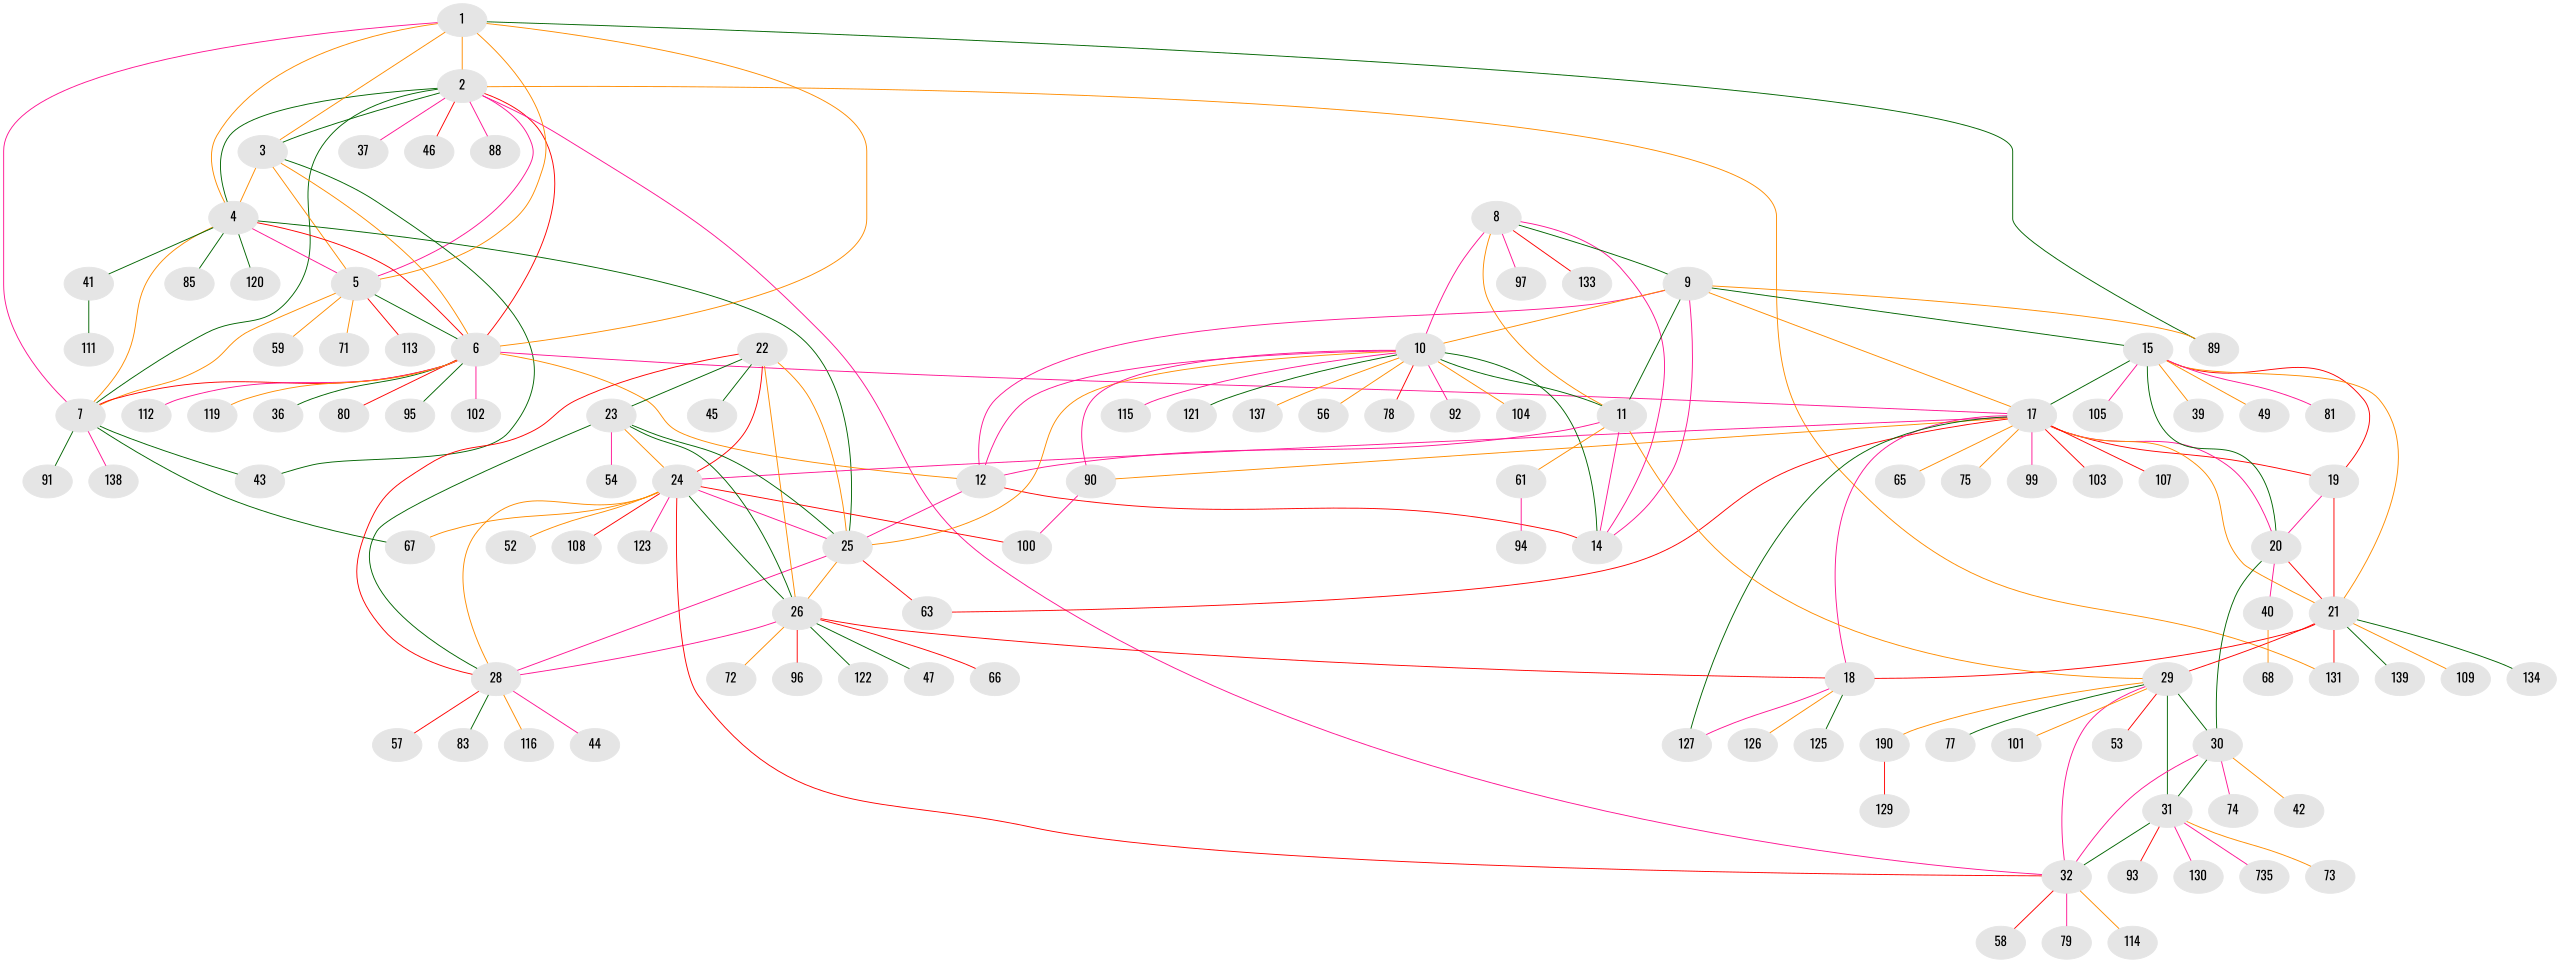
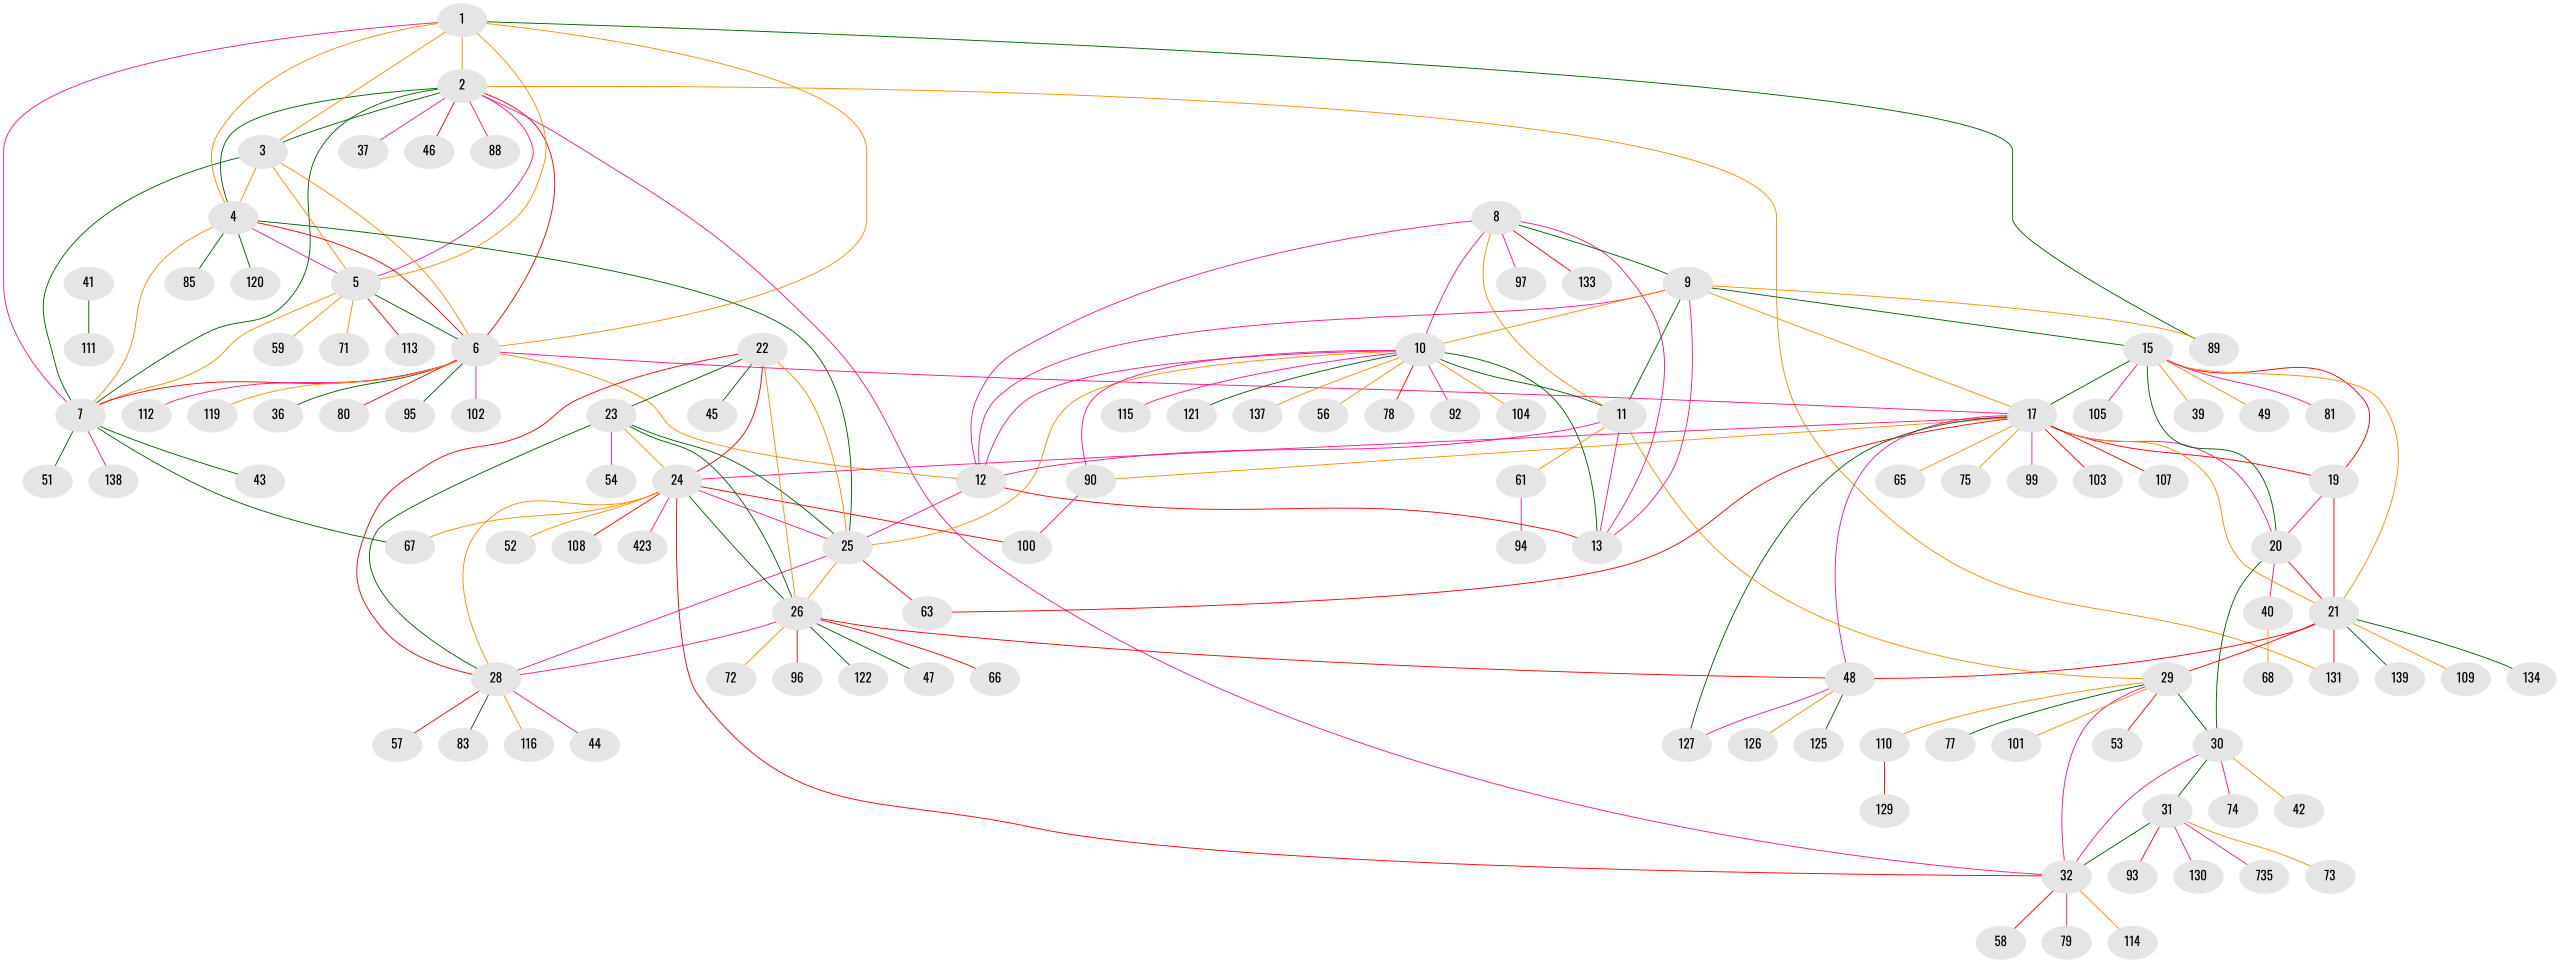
edge "4" -- "41": removed
edge "8" -- "12": added
edge "3" -- "43": now "3" -- "7"
node "91": label "91" -> "51"
node "123": label "123" -> "423"
node "14": label "14" -> "13"
node "18": label "18" -> "48"
node "190": label "190" -> "110"
edge "29" -- "31": removed
